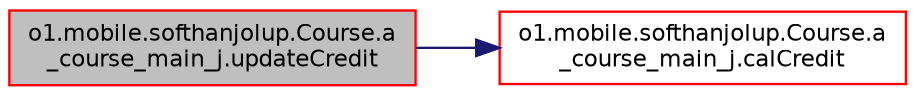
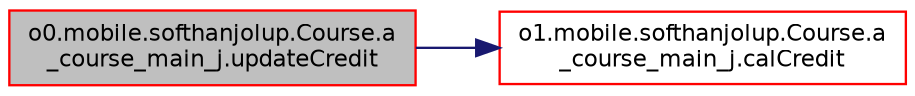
node "o1.mobile.softhanjolup.Course.a _course_main_j.updateCredit": label "o1.mobile.softhanjolup.Course.a _course_main_j.updateCredit" -> "o0.mobile.softhanjolup.Course.a _course_main_j.updateCredit"
